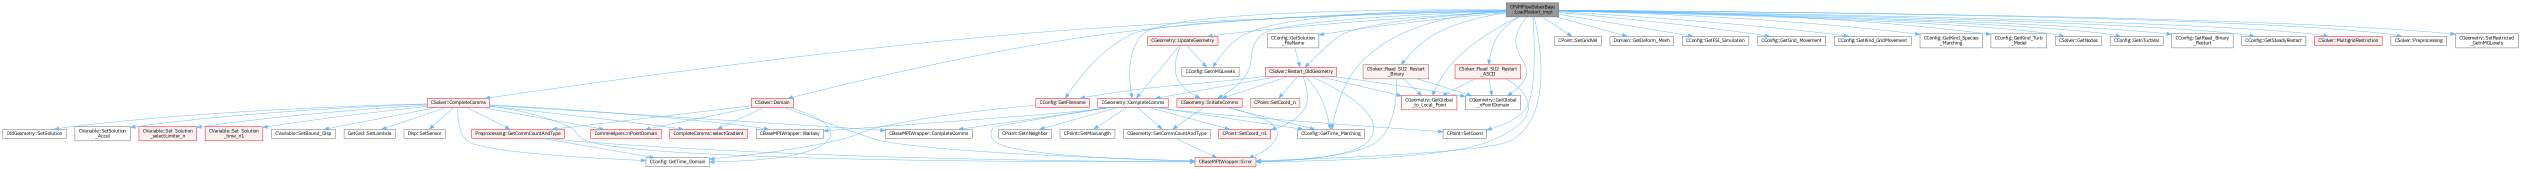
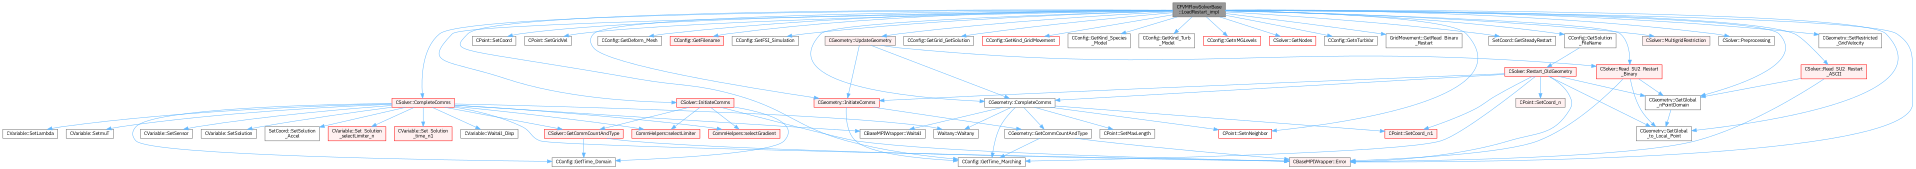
edge "CFVMFlowSolverBase ::LoadRestart_impl" -> "CSolver::Restart_OldGeometry": now "CFVMFlowSolverBase ::LoadRestart_impl" -> "CPoint::SetnNeighbor"
node "CGeometry::UpdateGeometry": color red -> grey40
node "Domain::GetDeform_Mesh": label "Domain::GetDeform_Mesh" -> "CConfig::GetDeform_Mesh"
node "CConfig::GetGrid_Movement": label "CConfig::GetGrid_Movement" -> "CConfig::GetGrid_GetSolution"
node "CConfig::GetKind_GridMovement": color grey40 -> red
node "CConfig::GetKind_Species _Marching": label "CConfig::GetKind_Species _Marching" -> "CConfig::GetKind_Species _Model"
node "CSolver::GetNodes": color grey40 -> red
node "CConfig::GetRead_Binary _Restart": label "CConfig::GetRead_Binary _Restart" -> "GridMovement::GetRead_Binary _Restart"
node "CConfig::GetSteadyRestart": label "CConfig::GetSteadyRestart" -> "SetCoord::GetSteadyRestart"
node "CSolver::MultigridRestriction": color red -> grey40
node "CGeometry::SetRestricted _GetnMGLevels": label "CGeometry::SetRestricted _GetnMGLevels" -> "CGeometry::SetRestricted _GridVelocity"
edge "CGeometry::UpdateGeometry" -> "CConfig::GetnMGLevels": now "CGeometry::UpdateGeometry" -> "CSolver::Read_SU2_Restart _Binary"
node "CConfig::GetnMGLevels": color grey40 -> red
node "CSolver::Read_SU2_Restart _Binary": color grey40 -> red
edge "CSolver::Restart_OldGeometry" -> "CConfig::GetFilename": removed
edge "CSolver::Read_SU2_Restart _ASCII" -> "CGeometry::GetGlobal _to_Local_Point": now "CGeometry::GetGlobal _nPointDomain" -> "CGeometry::GetGlobal _to_Local_Point"
node "CSolver::Domain": label "CSolver::Domain" -> "CSolver::InitiateComms"
node "CGeometry::CompleteComms": color red -> grey40
node "CGeometry::GetGlobal _to_Local_Point": color red -> grey40
edge "CGeometry::CompleteComms" -> "CPoint::SetCoord": removed
edge "CGeometry::InitiateComms" -> "CBaseMPIWrapper::Error": removed
node "OldGeometry::SetSolution": label "OldGeometry::SetSolution" -> "CVariable::SetSolution"
node "CVariable::SetmuT": added
node "CVariable::SetSolution _Accel": label "CVariable::SetSolution _Accel" -> "SetCoord::SetSolution _Accel"
node "CVariable::SetBound_Disp": label "CVariable::SetBound_Disp" -> "CVariable::Waitall_Disp"
node "GetGrid::SetLambda": label "GetGrid::SetLambda" -> "CVariable::SetLambda"
node "Disp::SetSensor": label "Disp::SetSensor" -> "CVariable::SetSensor"
node "Preprocessing::GetCommCountAndType": label "Preprocessing::GetCommCountAndType" -> "CSolver::GetCommCountAndType"
node "CommHelpers::nPointDomain": label "CommHelpers::nPointDomain" -> "CommHelpers::selectLimiter"
node "CompleteComms::selectGradient": label "CompleteComms::selectGradient" -> "CommHelpers::selectGradient"
node "CBaseMPIWrapper::Waitany": label "CBaseMPIWrapper::Waitany" -> "Waitany::Waitany"
node "CBaseMPIWrapper::CompleteComms": label "CBaseMPIWrapper::CompleteComms" -> "CBaseMPIWrapper::Waitall"
node "CPoint::SetnNeighbor": color grey40 -> red
edge "CConfig::GetFilename" -> "CConfig::GetTime_Domain": removed
edge "CGeometry::GetCommCountAndType" -> "CConfig::GetTime_Marching": added
edge "CGeometry::CompleteComms" -> "CBaseMPIWrapper::Error": removed
node "CBaseMPIWrapper::Error": color red -> grey40
